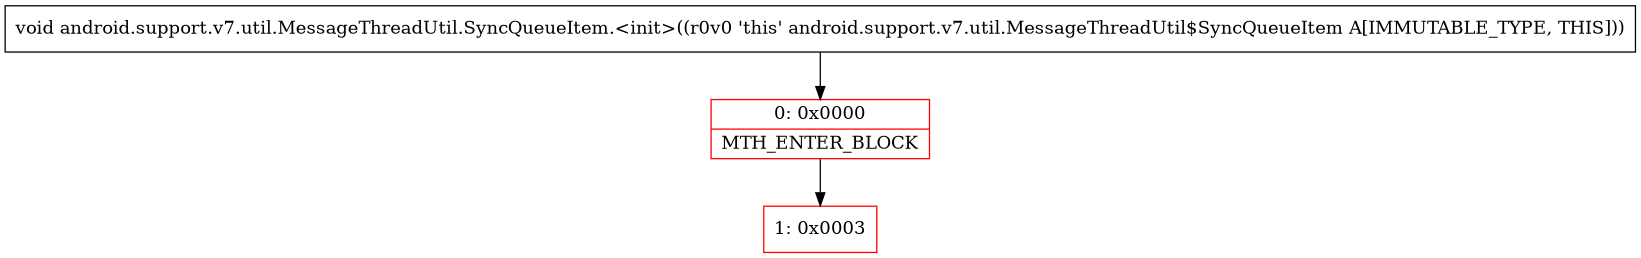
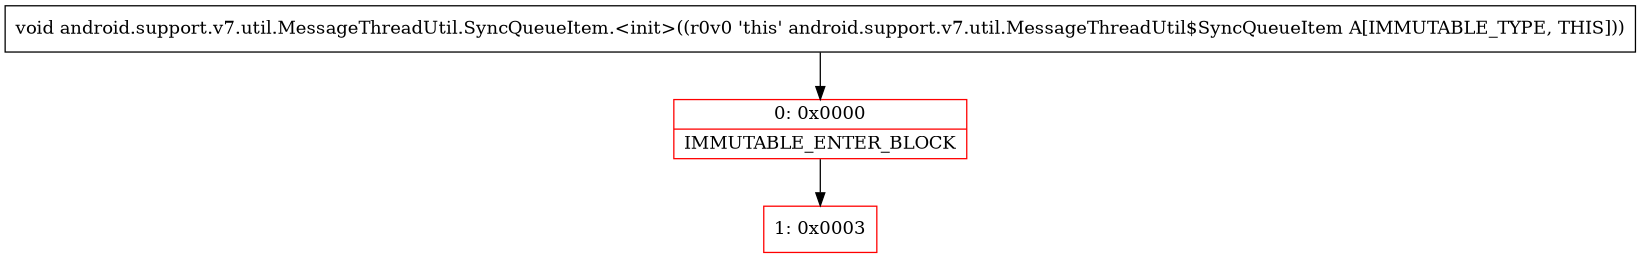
node "0: 0x0000": text "MTH_ENTER_BLOCK" -> "IMMUTABLE_ENTER_BLOCK"
